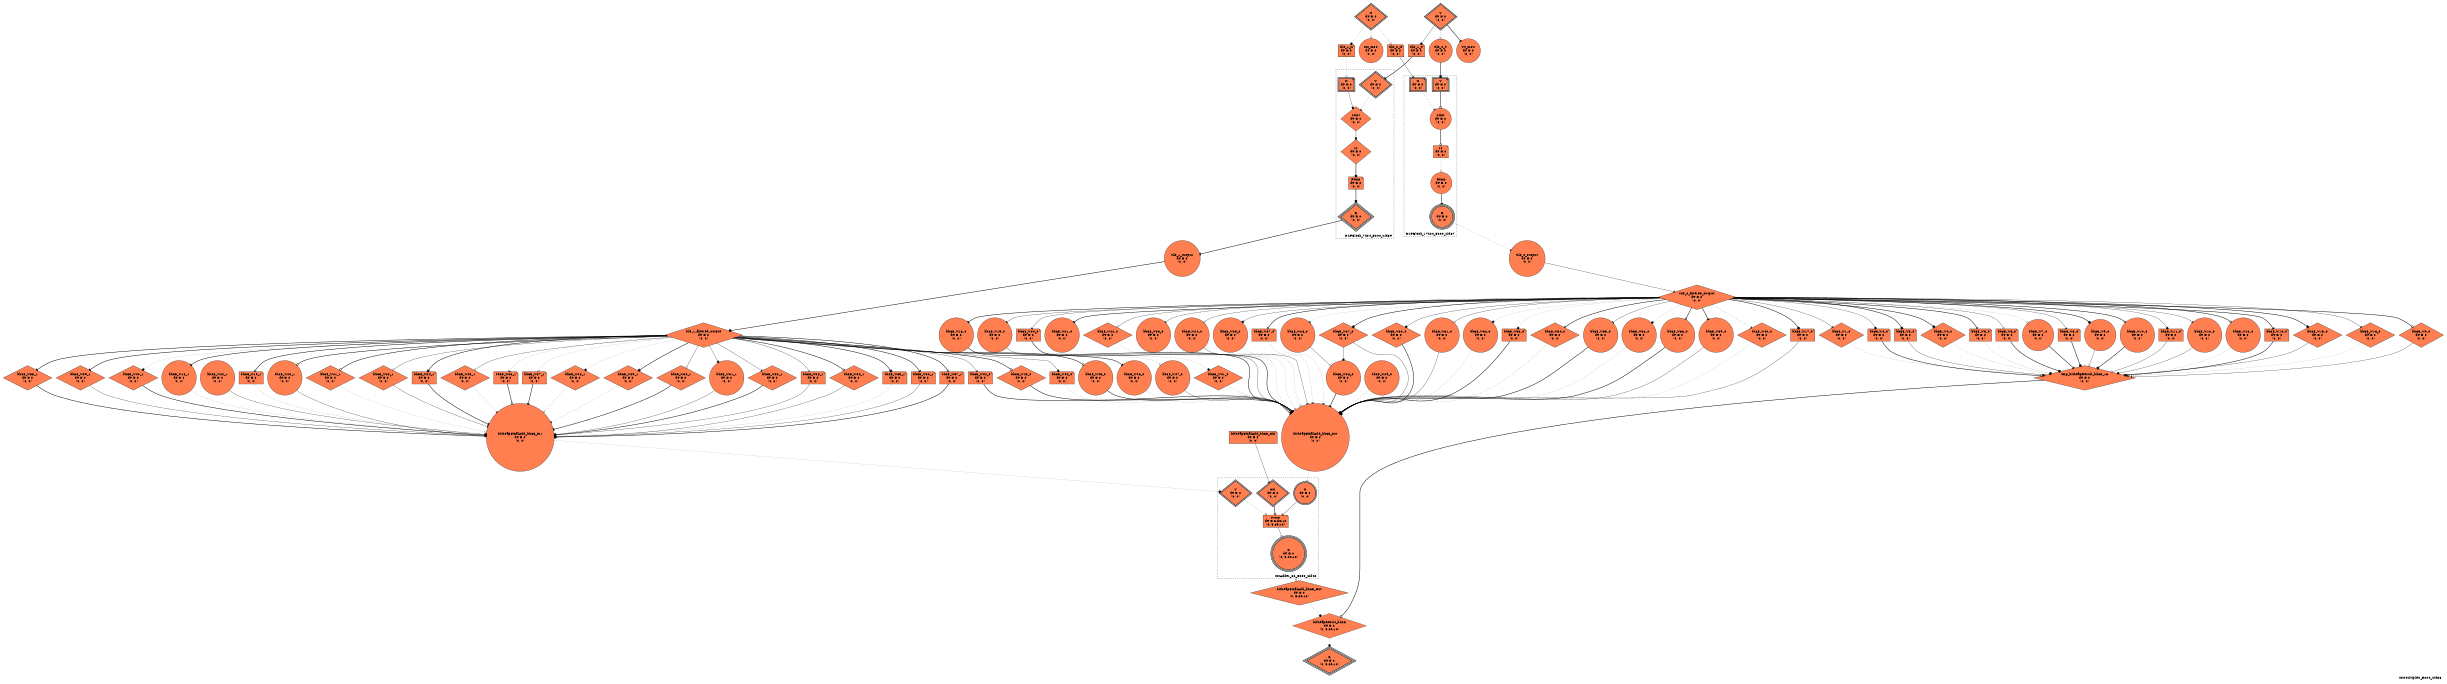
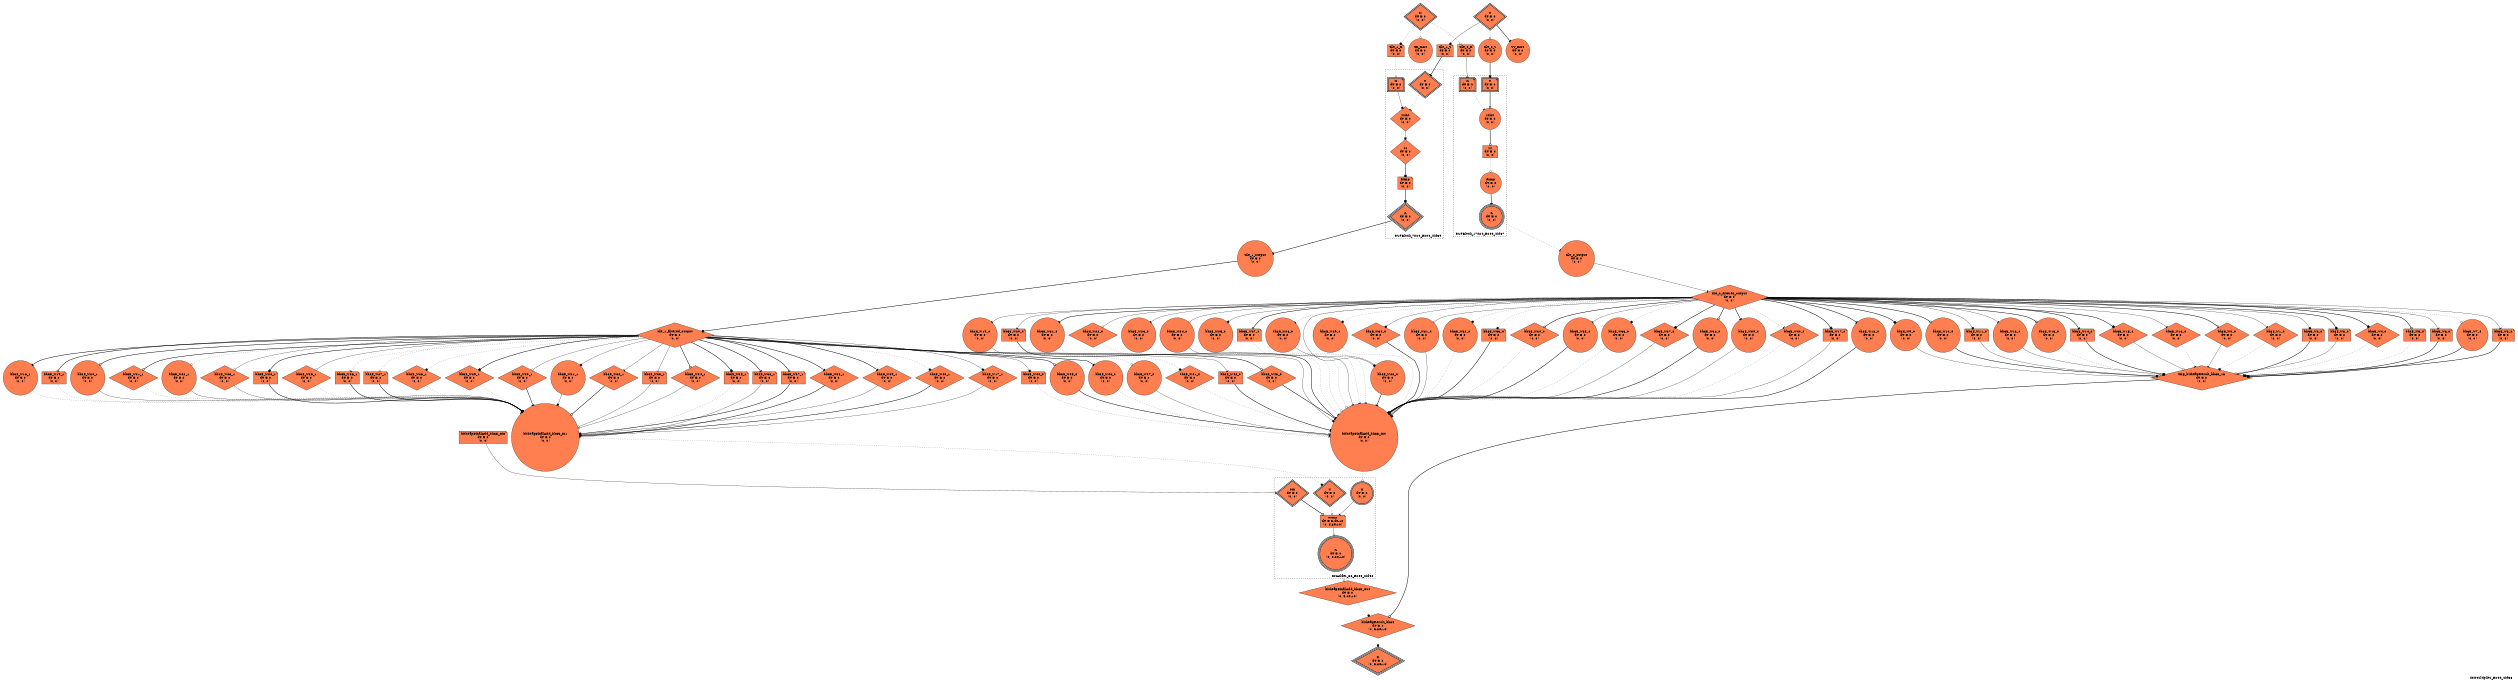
edge "tile_0_filtered_output dT = 0 (0, 0)" -> "bh35_w6_0 dT = 0 (0, 0)": arrowhead odot -> tee
edge "tile_0_filtered_output dT = 0 (0, 0)" -> "bh35_w29_0 dT = 0 (0, 0)": added
edge "tile_1_filtered_output dT = 0 (0, 0)" -> "bh35_w22_1 dT = 0 (0, 0)": added
edge "bh35_w37_0 dT = 0 (0, 0)" -> "bh35_w28_0 dT = 0 (0, 0)": now "tile_0_filtered_output dT = 0 (0, 0)" -> "bh35_w28_0 dT = 0 (0, 0)"
node "bh35_w17_1 dT = 0 (0, 0)": added
edge "bh35_w34_1 dT = 0 (0, 0)" -> "bitheapFinalAdd_bh35_In1 dT = 0 (0, 0)": arrowhead box -> odot
